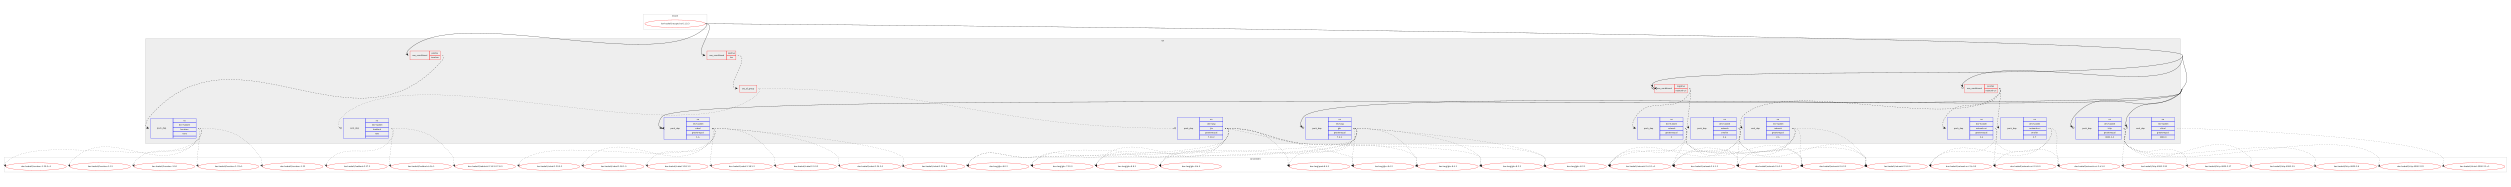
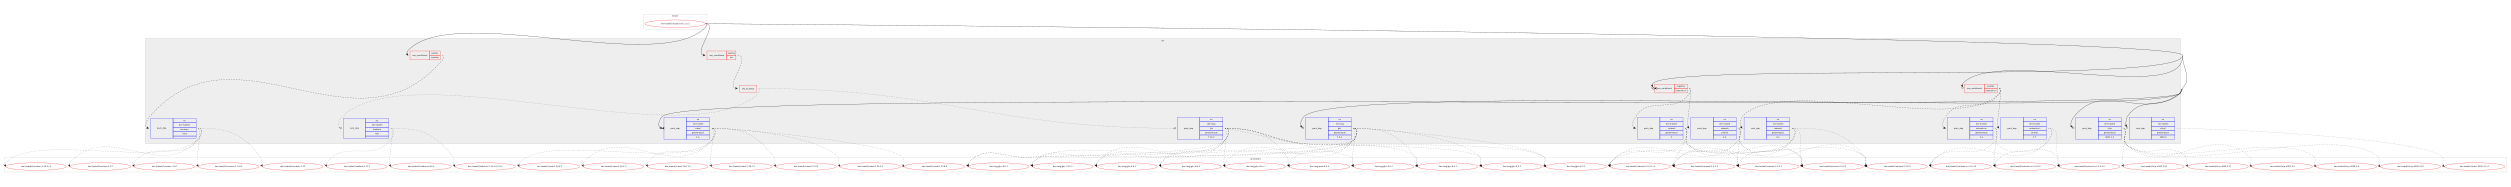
node "dev-lang/ghc-8.6.4": added
